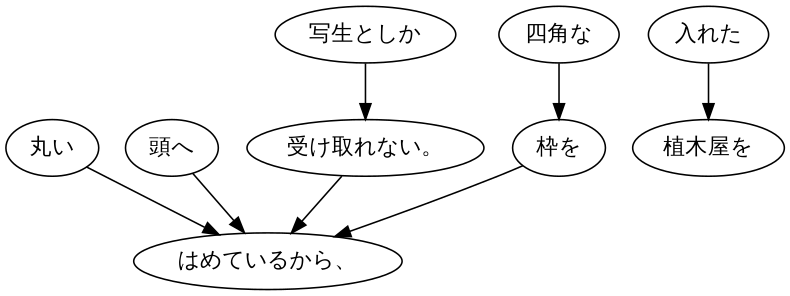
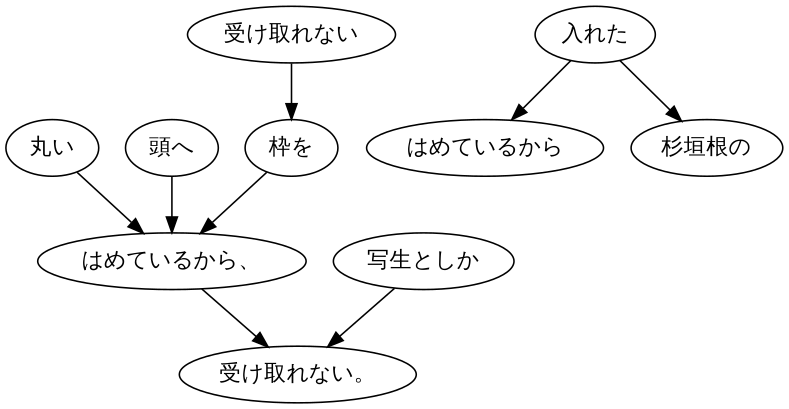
node "四角な": label "四角な" -> "受け取れない"
node "杉垣根の": added
node "植木屋を": label "植木屋を" -> "はめているから"
edge "受け取れない。" -> "はめているから、": reversed
